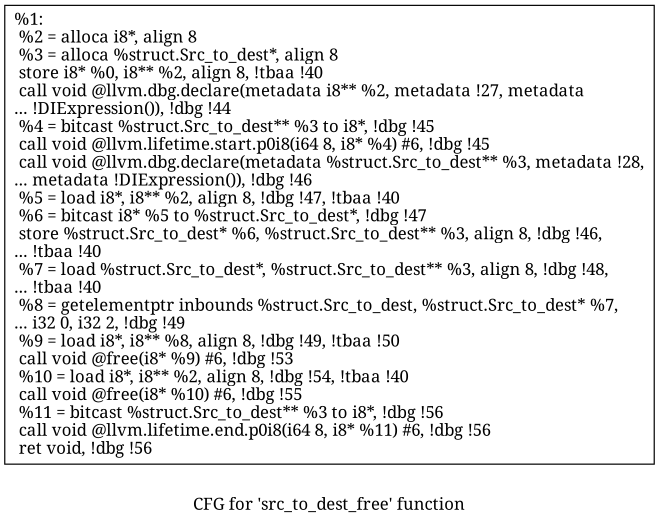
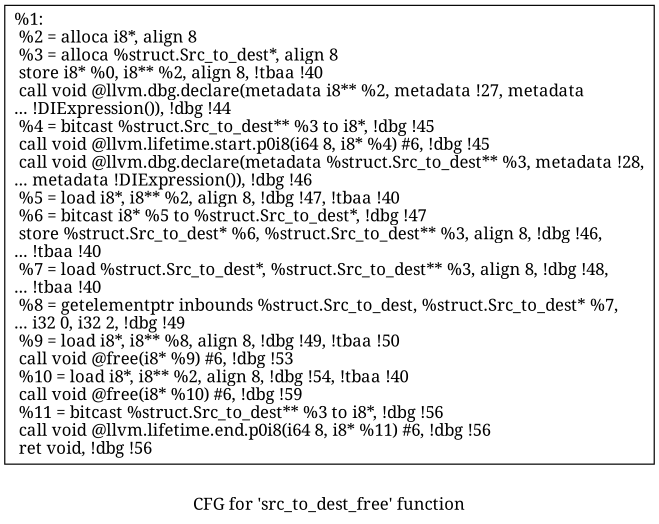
node "%1:": text "call void @free(i8* %10) #6, !dbg !55" -> "call void @free(i8* %10) #6, !dbg !59"
